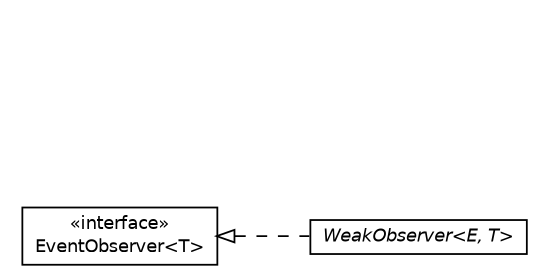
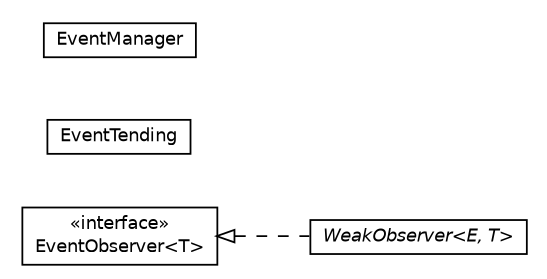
node "EventManager": added
node "EventTending": added
